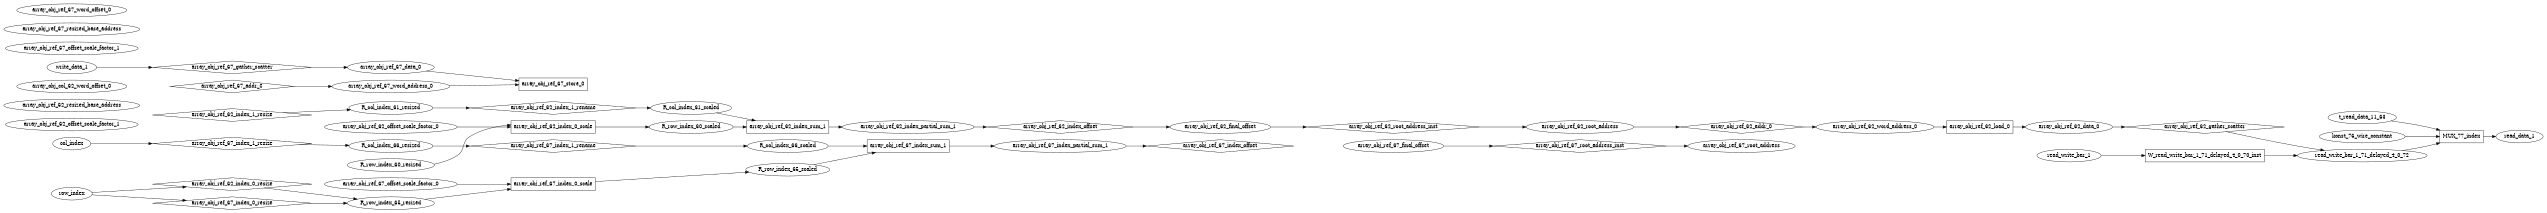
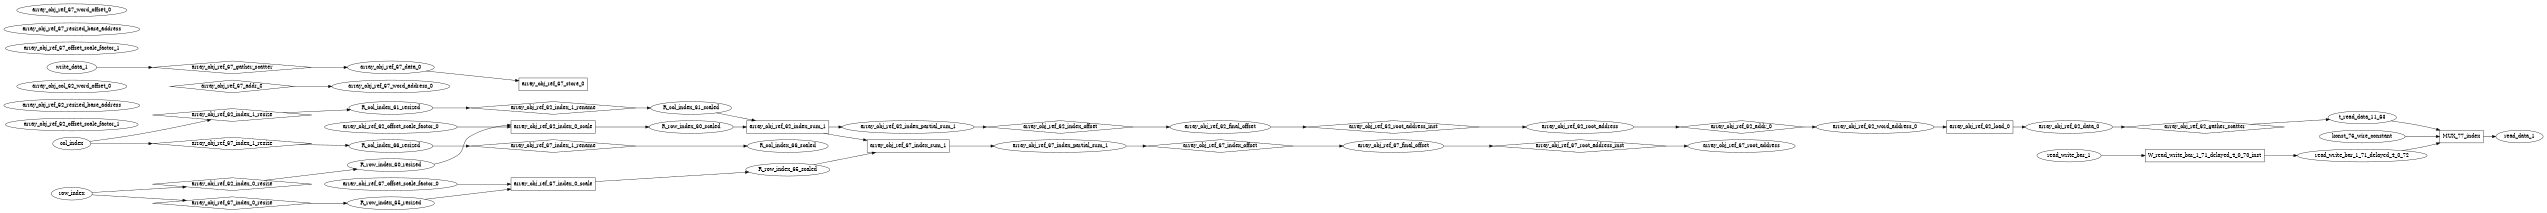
edge "array_obj_ref_67_word_address_0" -> "array_obj_ref_67_store_0": removed
edge "col_index" -> "array_obj_ref_62_index_1_resize": added
edge "array_obj_ref_62_gather_scatter" -> "read_write_bar_1_71_delayed_4_0_72": now "array_obj_ref_62_gather_scatter" -> "t_read_data_11_63"
edge "R_col_index_66_scaled" -> "array_obj_ref_67_index_sum_1": now "array_obj_ref_62_index_sum_1" -> "array_obj_ref_67_index_sum_1"
edge "array_obj_ref_67_index_offset" -> "array_obj_ref_67_final_offset": added
edge "array_obj_ref_62_index_0_resize" -> "R_row_index_65_resized": now "array_obj_ref_62_index_0_resize" -> "R_row_index_60_resized"
